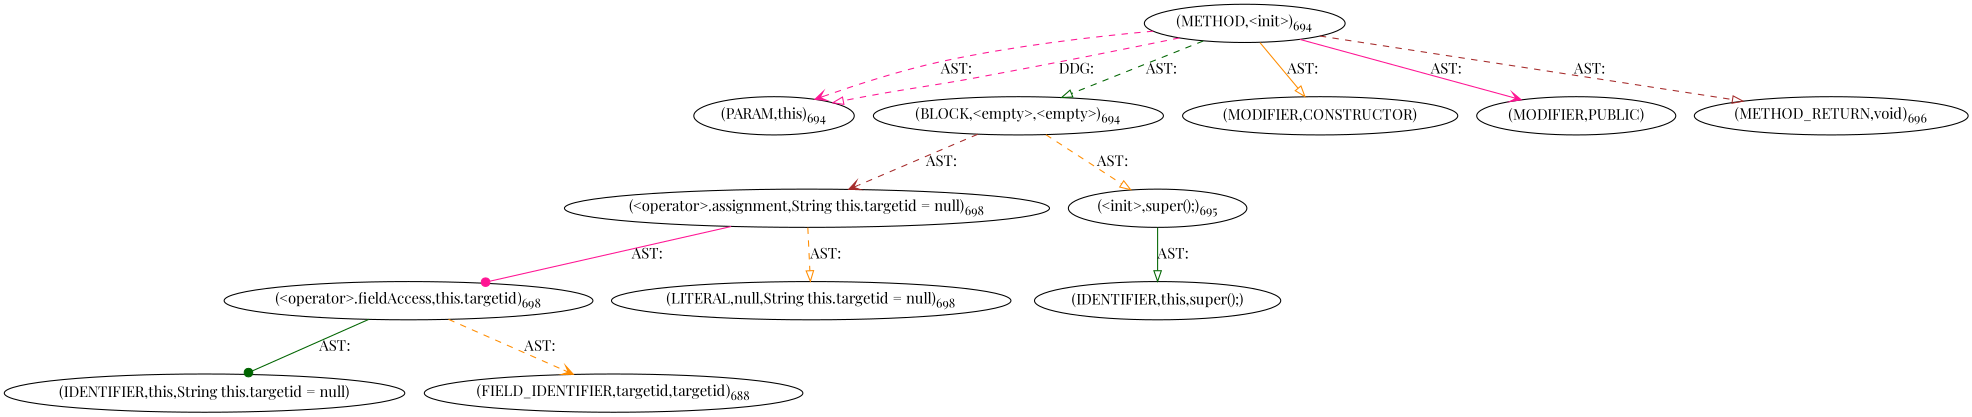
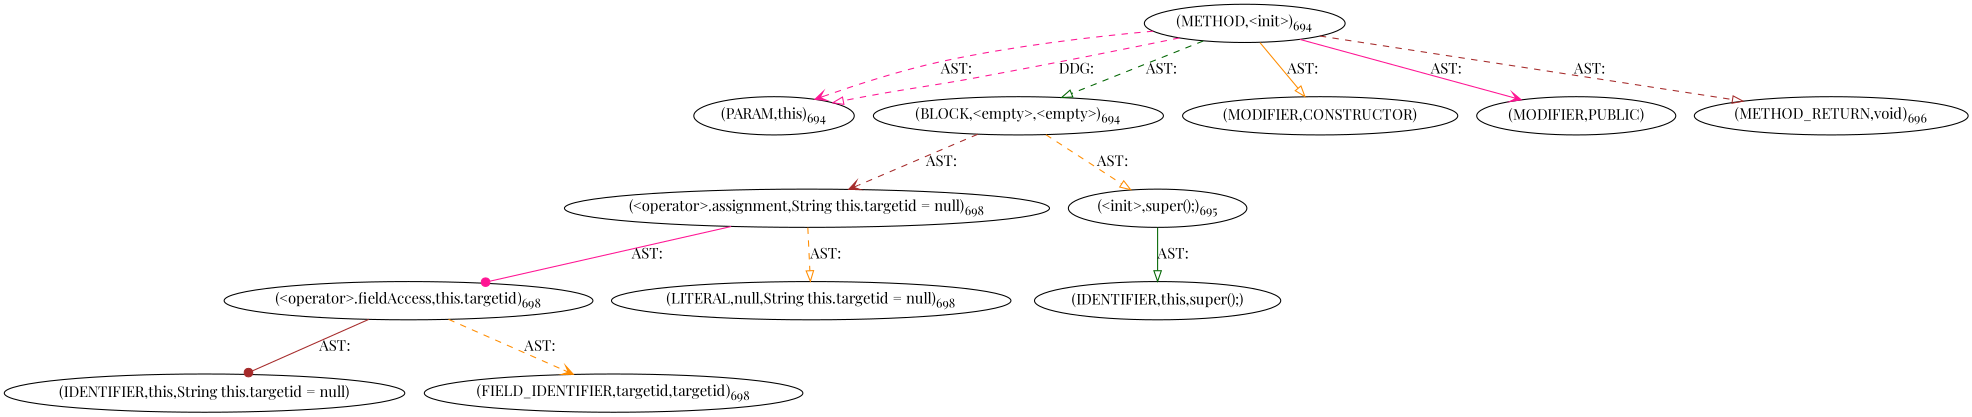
edge "(<operator>.fieldAccess,this.targetid)" -> "(IDENTIFIER,this,String this.targetid = null)": color darkgreen -> brown
node "(FIELD_IDENTIFIER,targetid,targetid)": text "688" -> "698"
